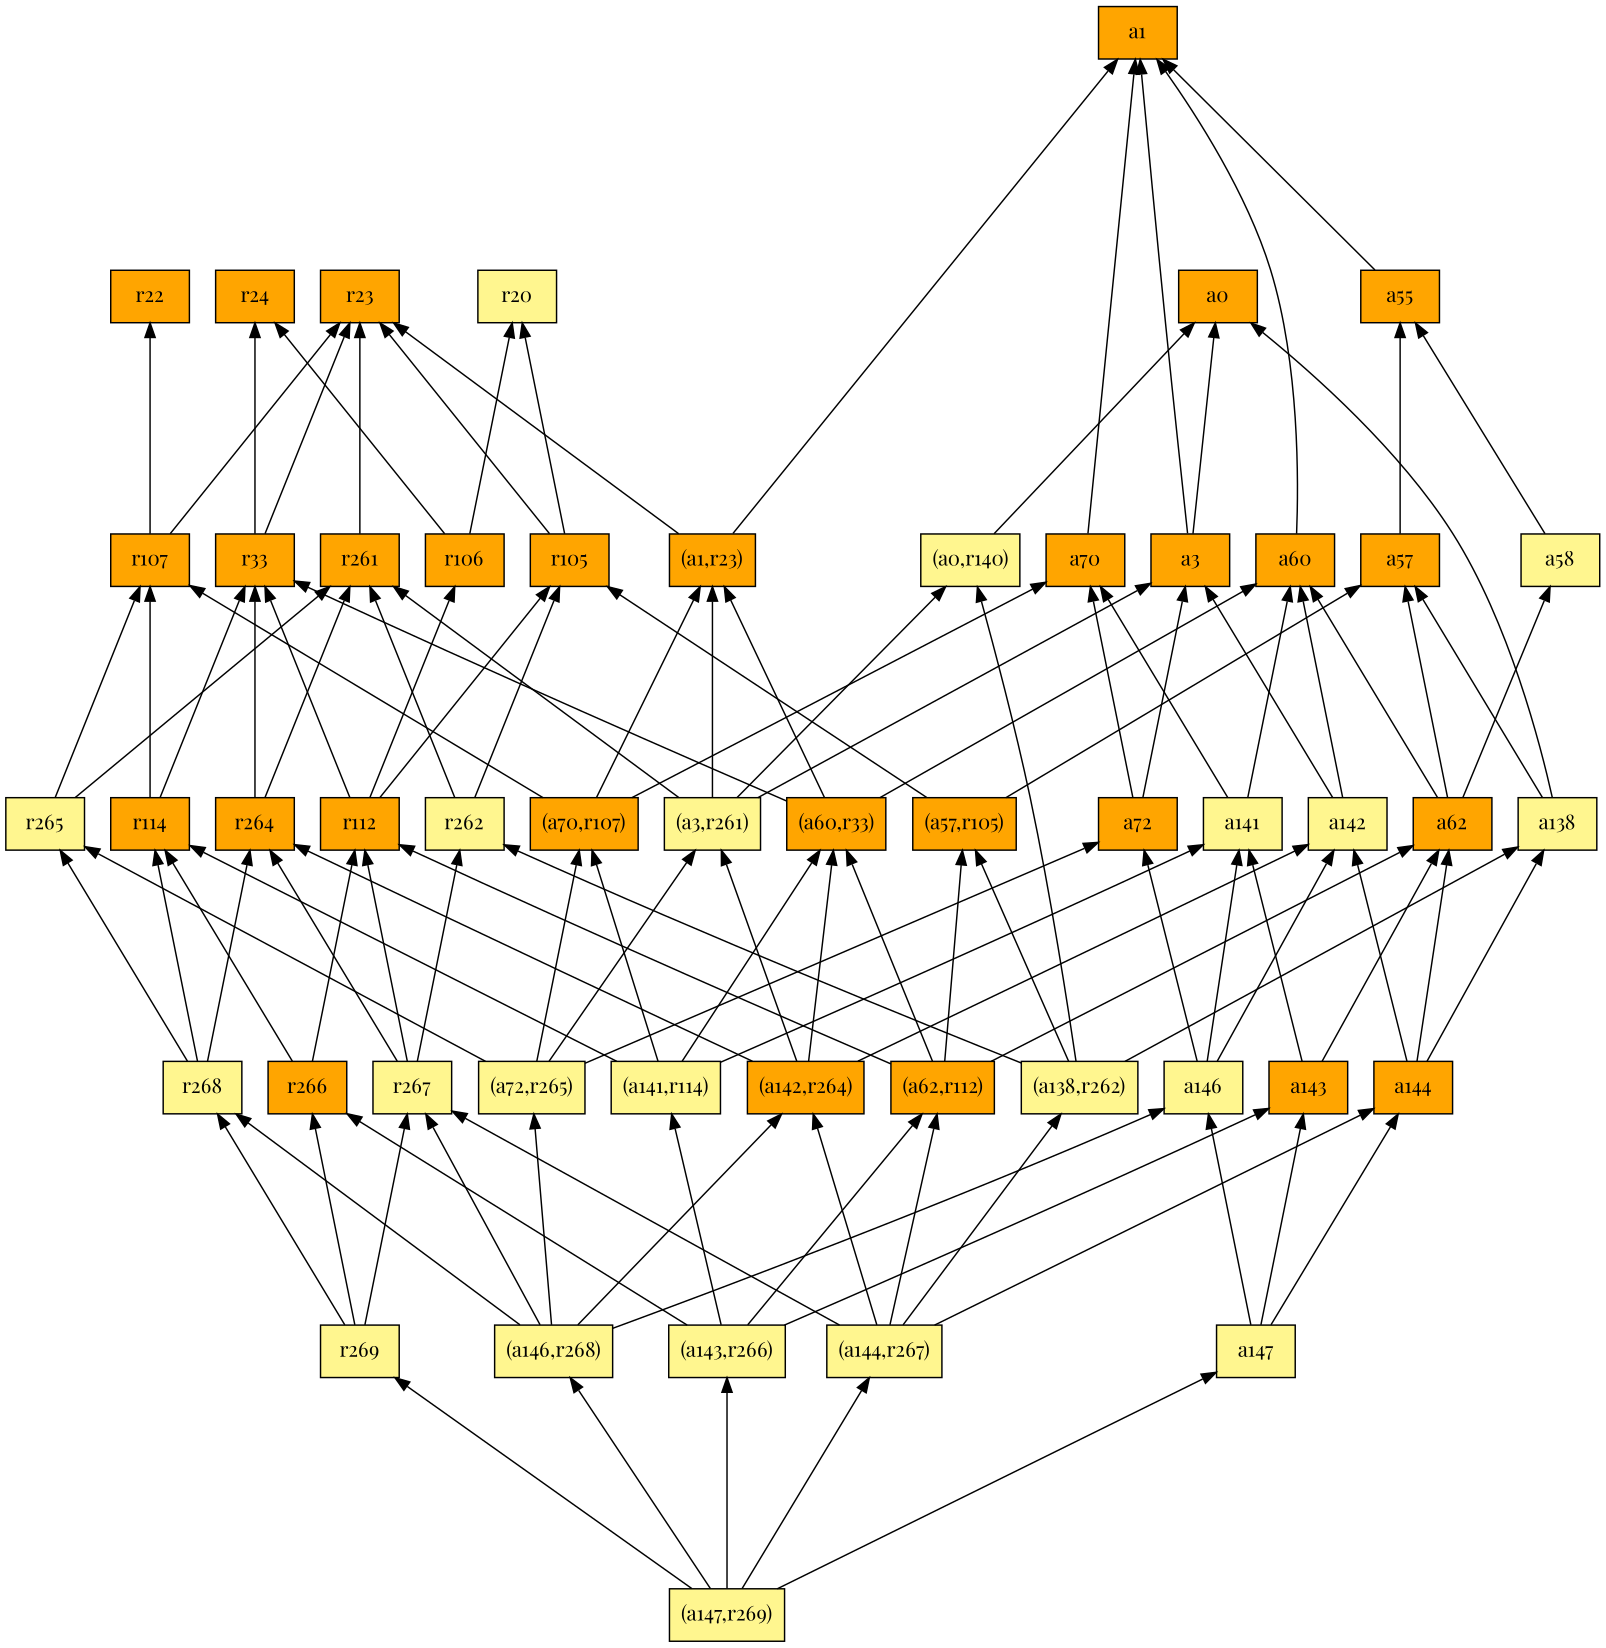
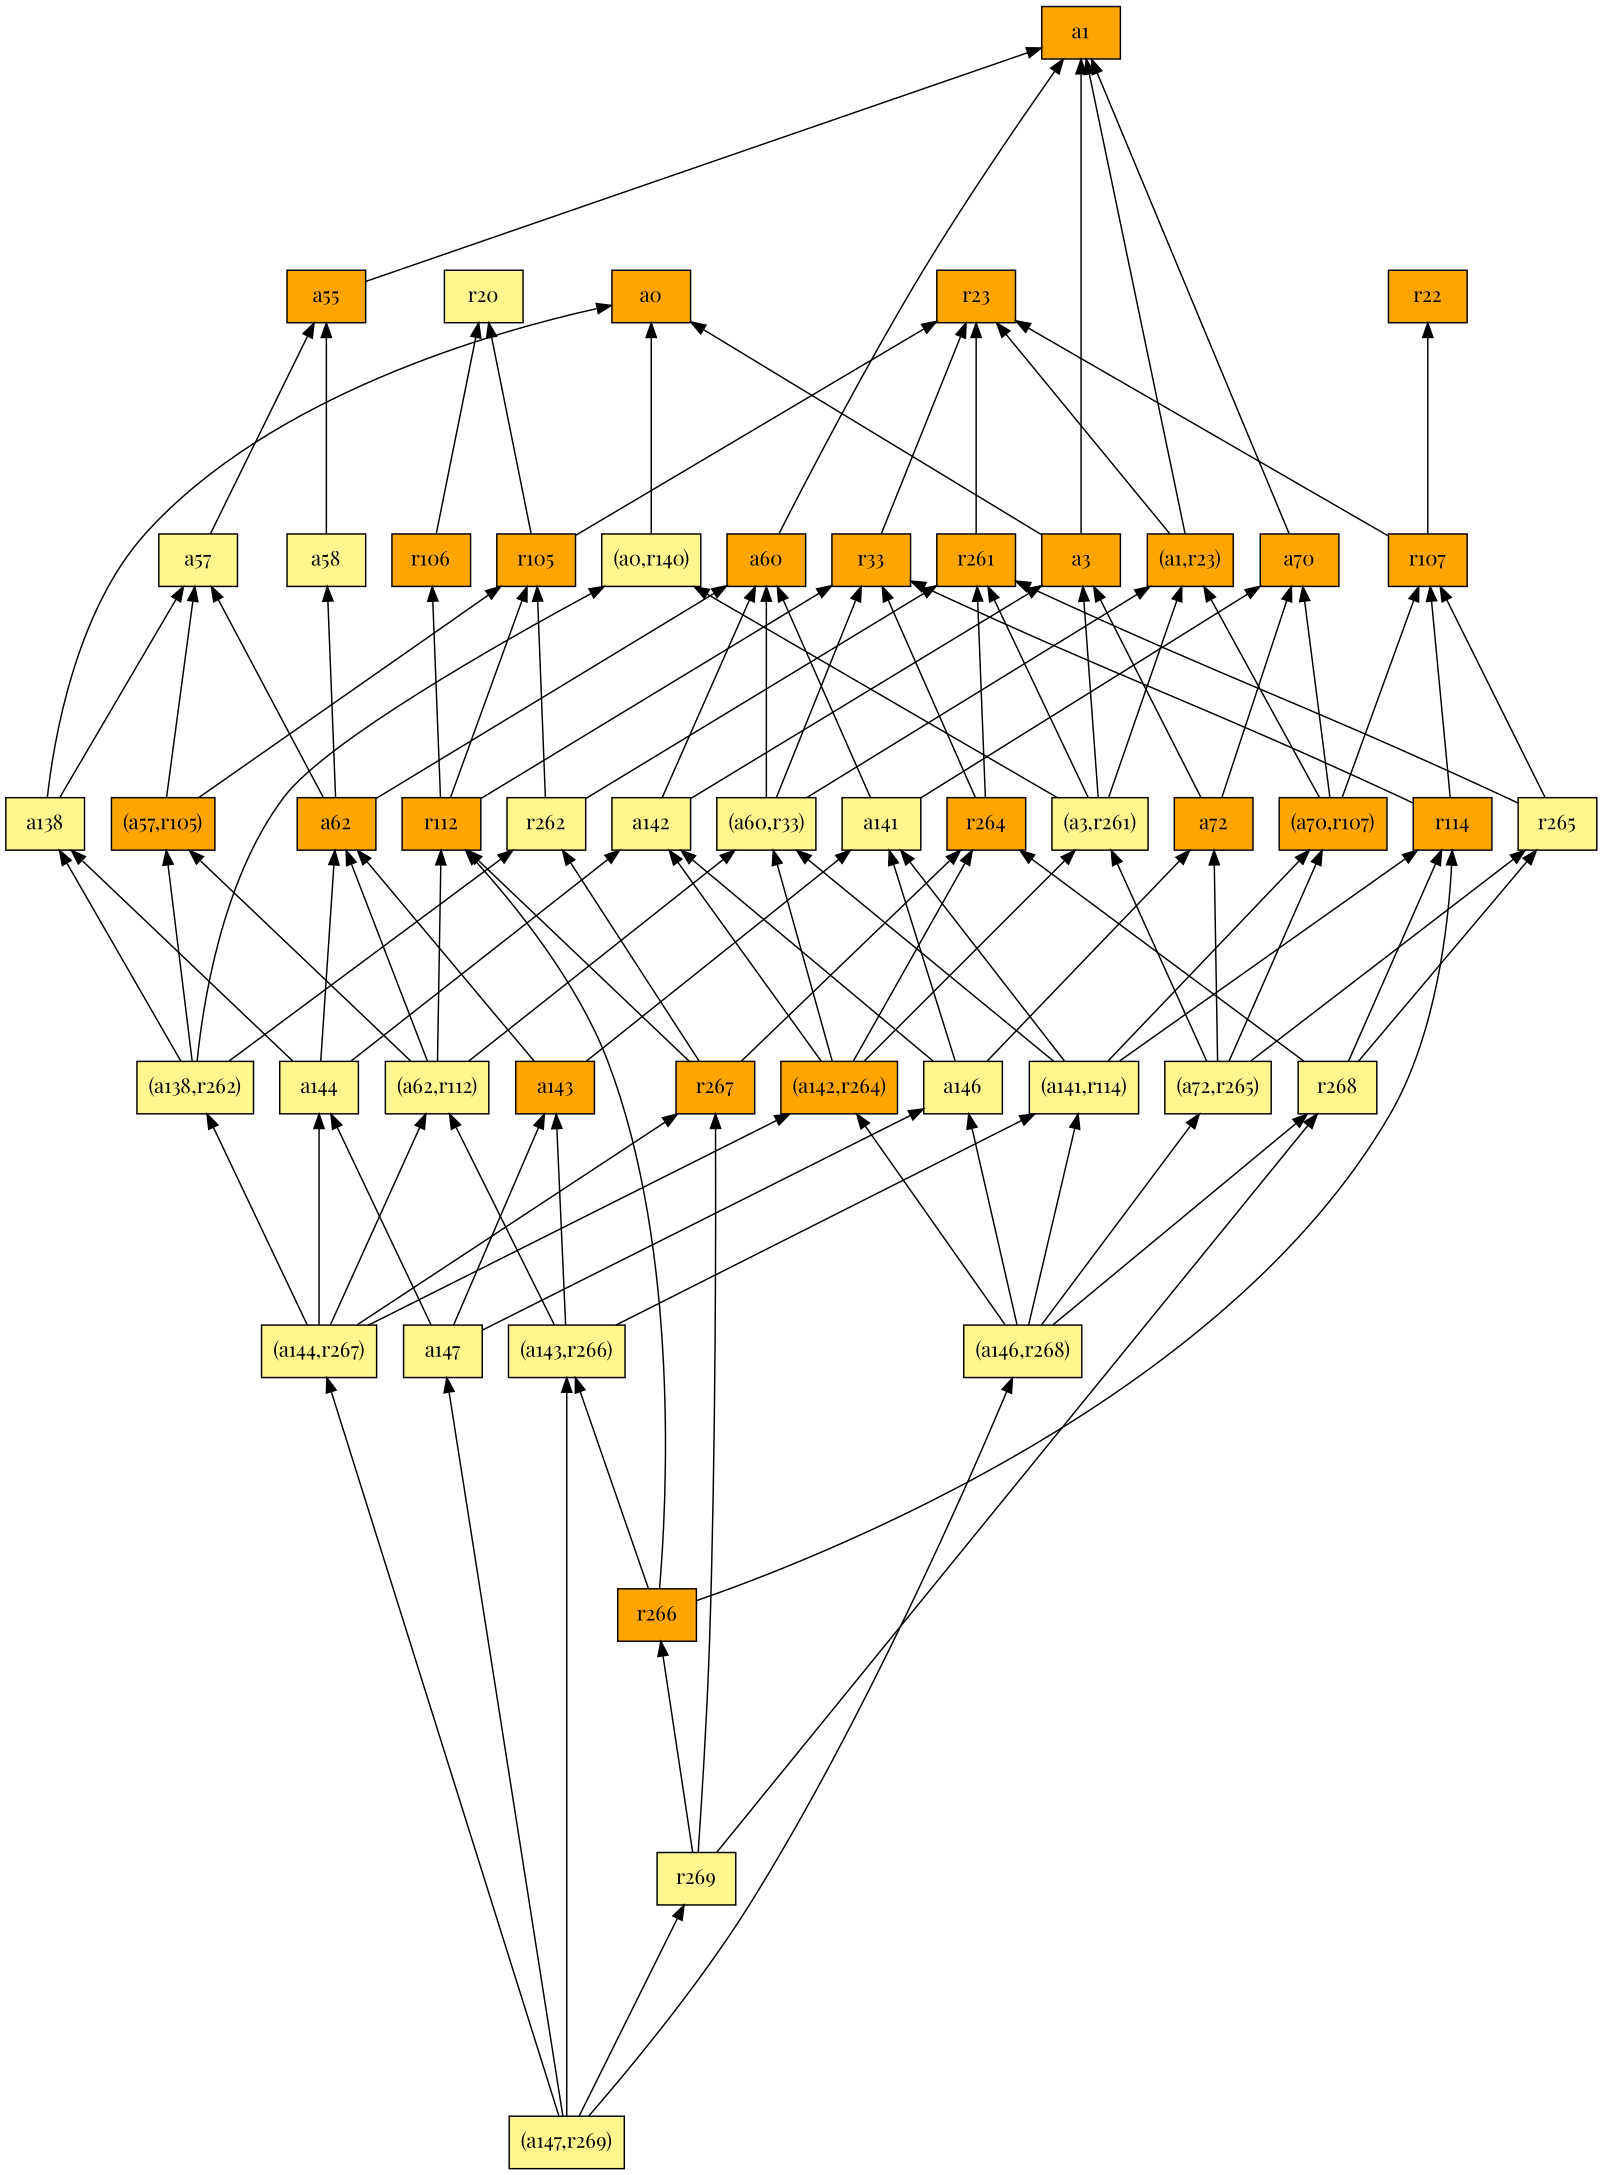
node "r24": removed
node "a57": fillcolor orange -> khaki1
node "(a60,r33)": fillcolor orange -> khaki1
node "r267": fillcolor khaki1 -> orange
node "(a62,r112)": fillcolor orange -> khaki1
node "a144": fillcolor orange -> khaki1
edge "(a143,r266)" -> "r266": reversed
edge "(a146,r268)" -> "r267": now "(a146,r268)" -> "(a141,r114)"
